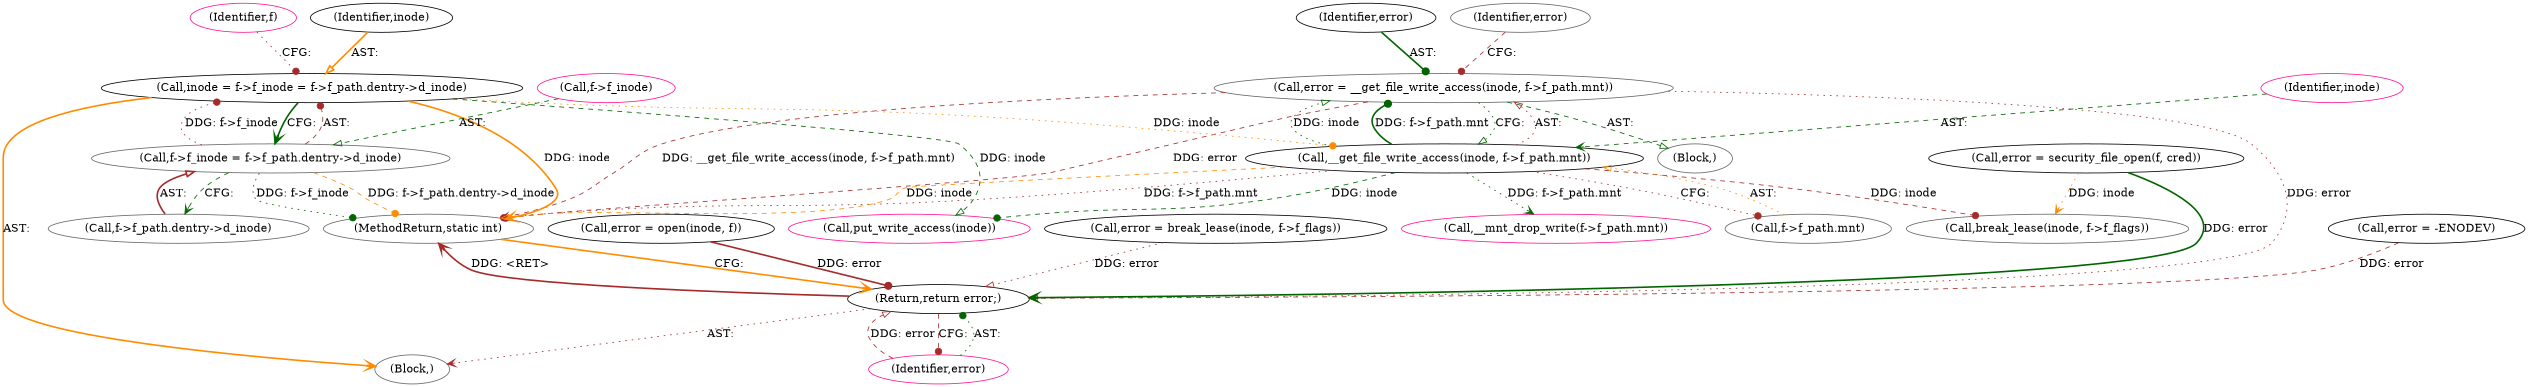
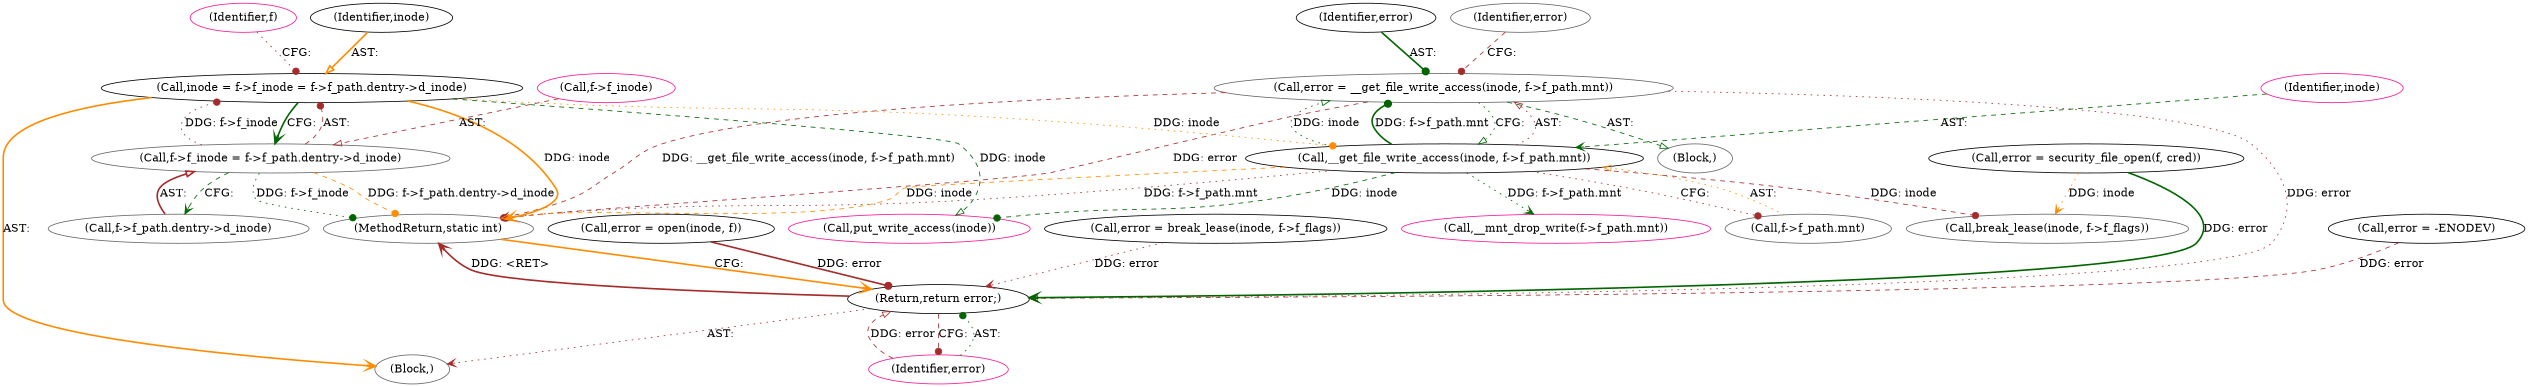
edge "(Call,f->f_inode)" -> "(Call,f->f_inode = f->f_path.dentry->d_inode)": color darkgreen -> brown
edge "(Call,error = break_lease(inode, f->f_flags))" -> "(Return,return error;)": arrowhead onormal -> vee
